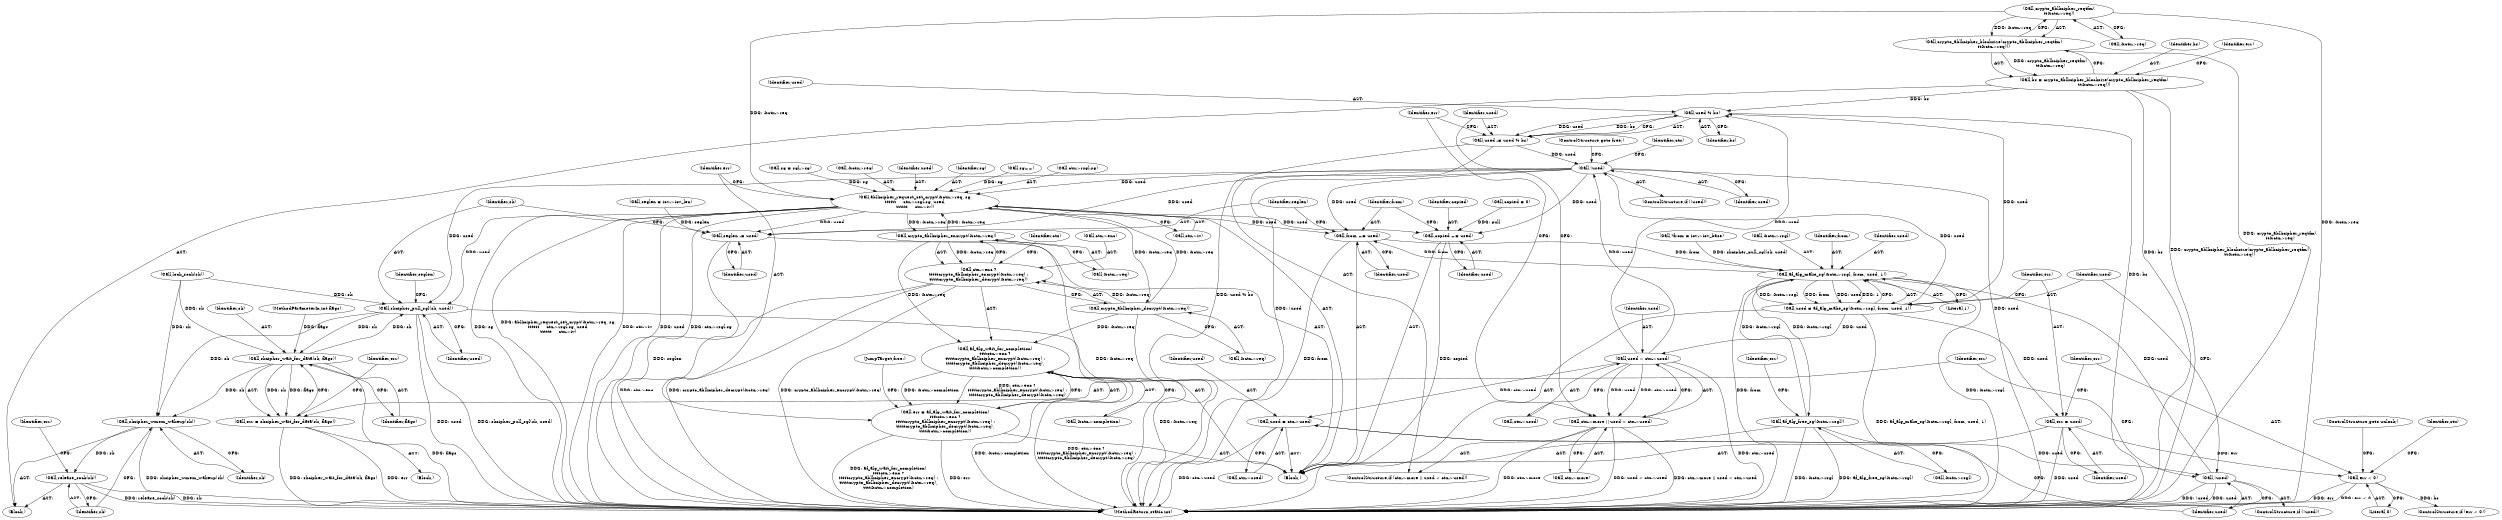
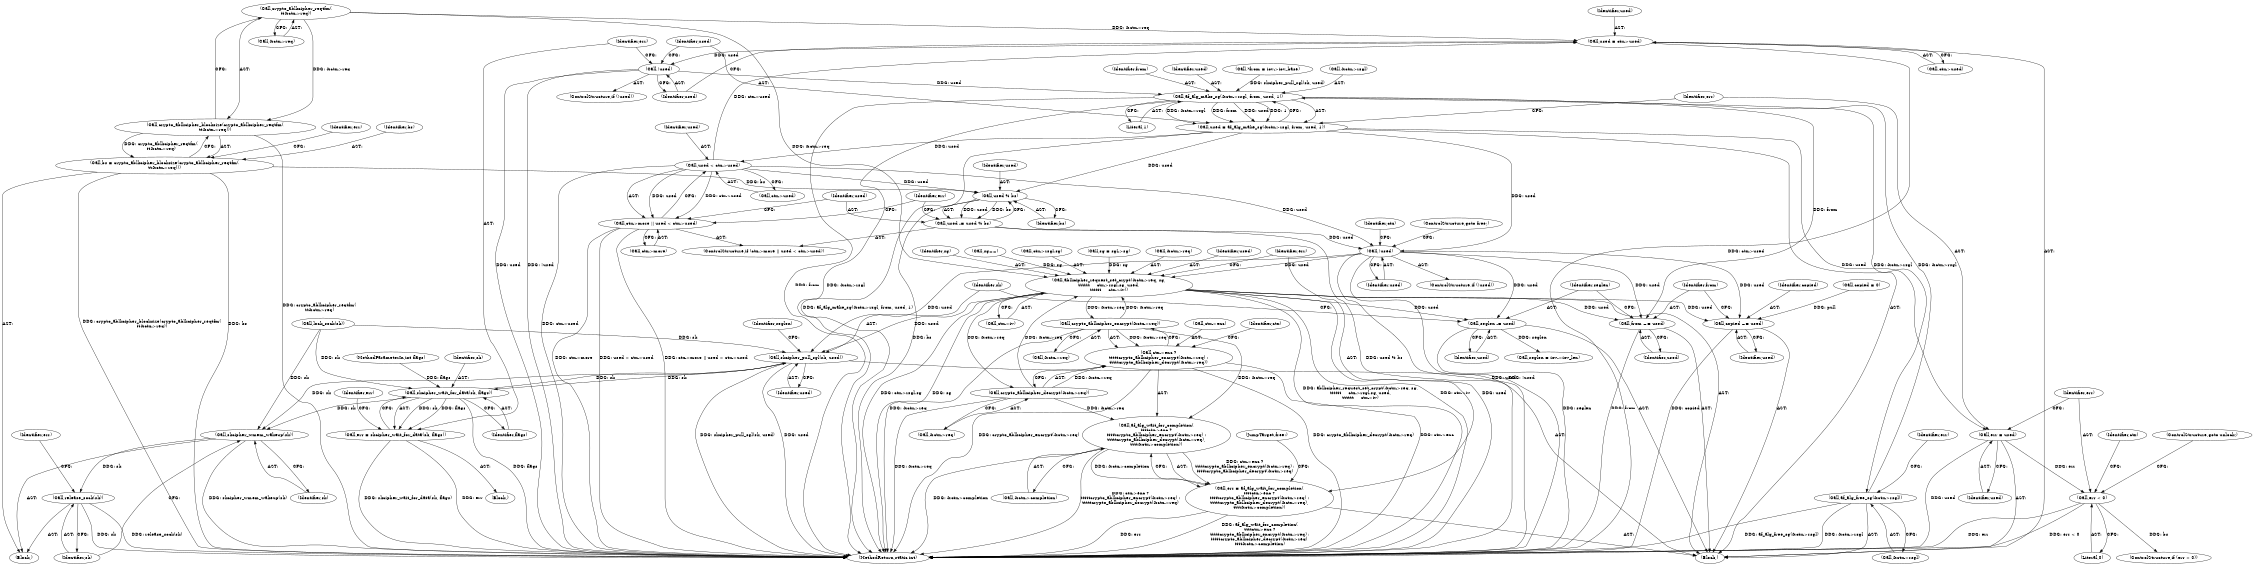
edge "(Call,seglen = iov->iov_len)" -> "(Call,seglen -= used)": reversed
edge "(Call,from += used)" -> "(Call,af_alg_make_sg(&ctx->rsgl, from, used, 1))": removed, label "DDG: from"
edge "(Call,crypto_ablkcipher_reqtfm( tt&ctx->req))" -> "(MethodReturn,static int)": now "(Call,crypto_ablkcipher_reqtfm( tt&ctx->req))" -> "(Call,used = ctx->used)"
